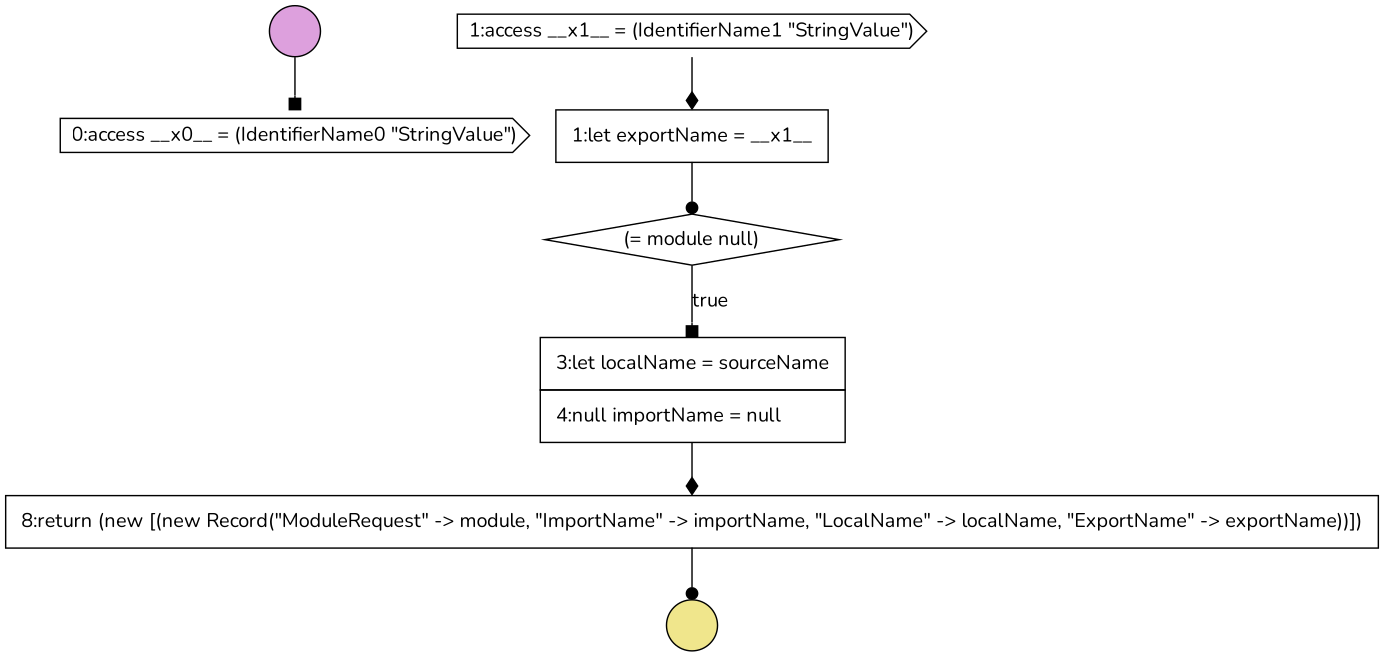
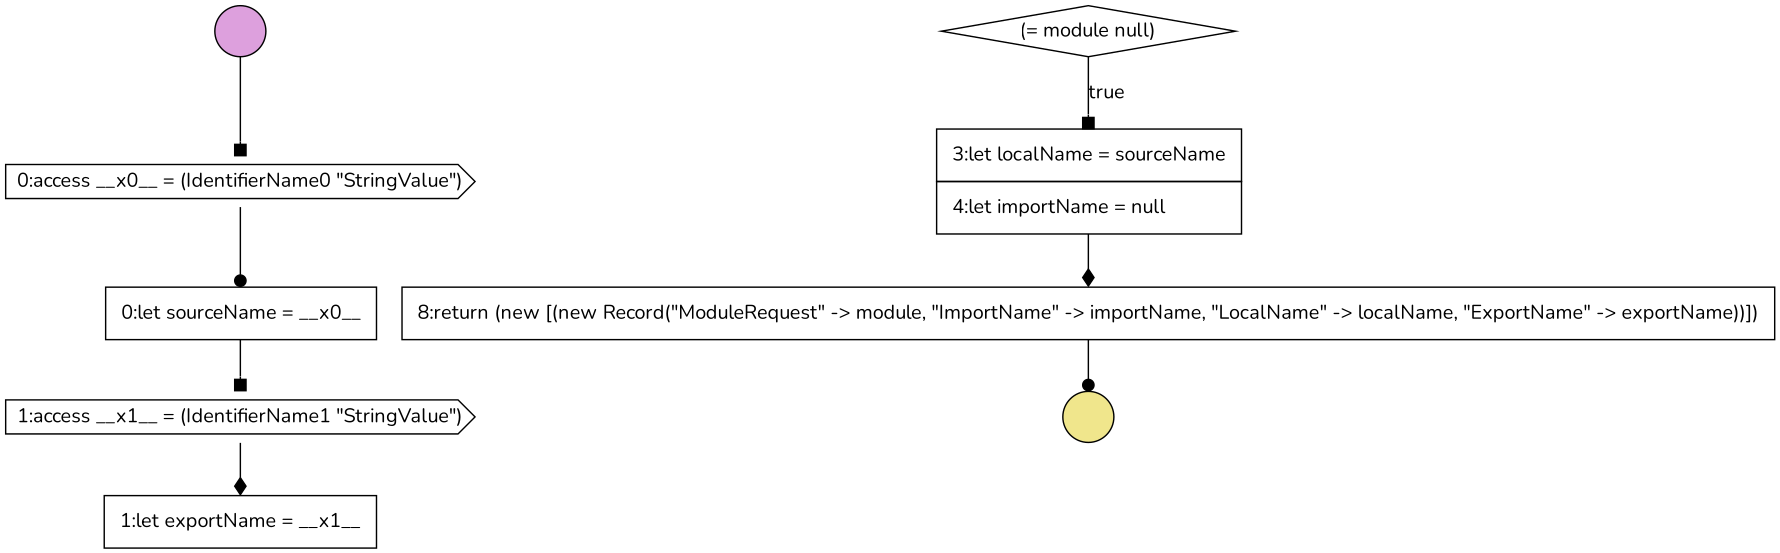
edge "1:let exportName = __x1__" -> "(= module null)": removed
node "0:let sourceName = __x0__": added
node "3:let localName = sourceName": text "4:null importName = null" -> "4:let importName = null"
